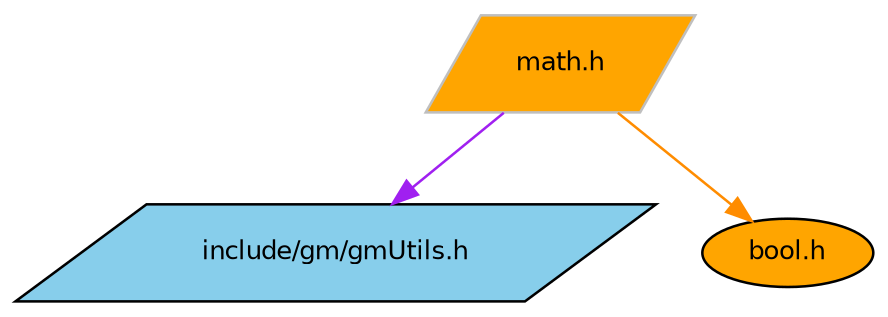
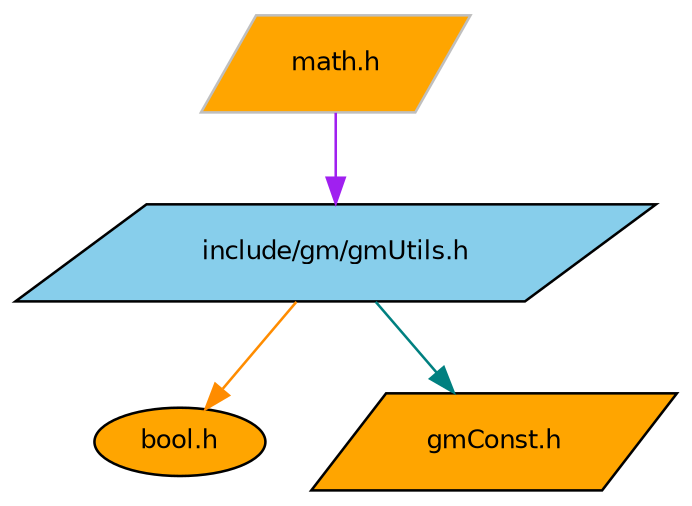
edge "math.h" -> "bool.h": now "include/gm/gmUtils.h" -> "bool.h"
node "gmConst.h": added
